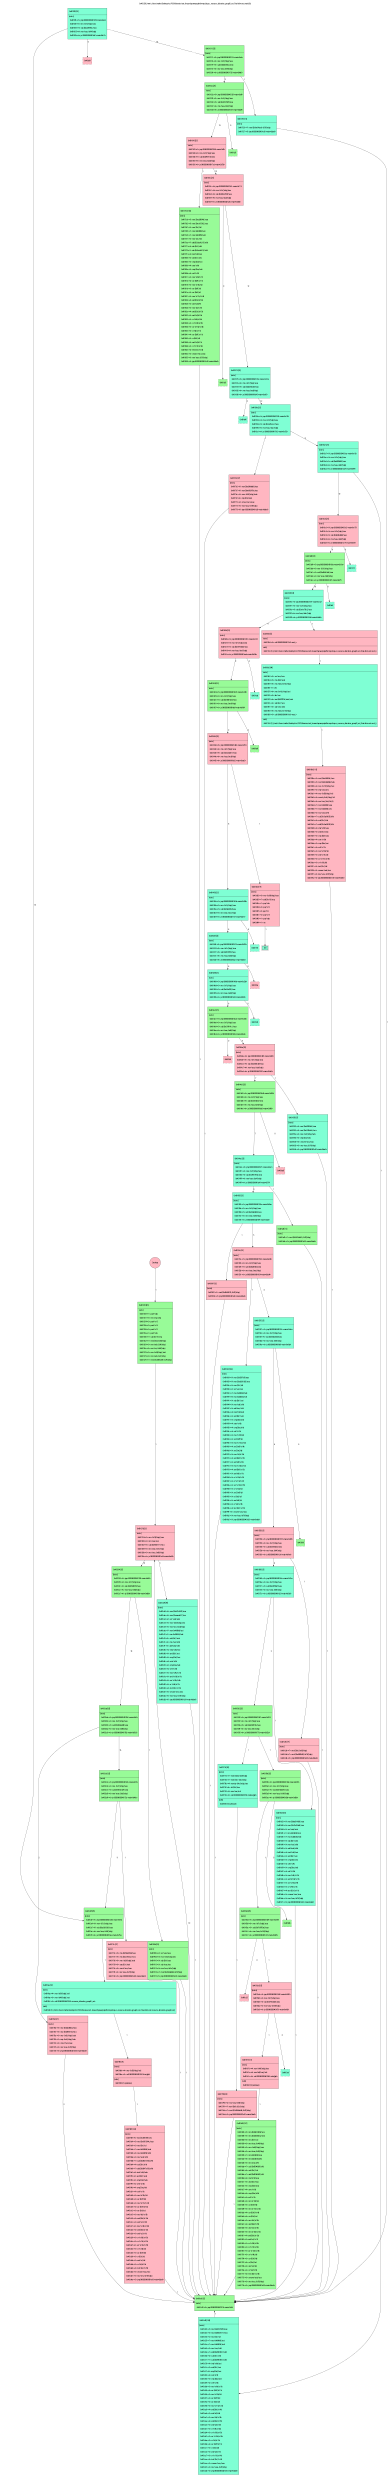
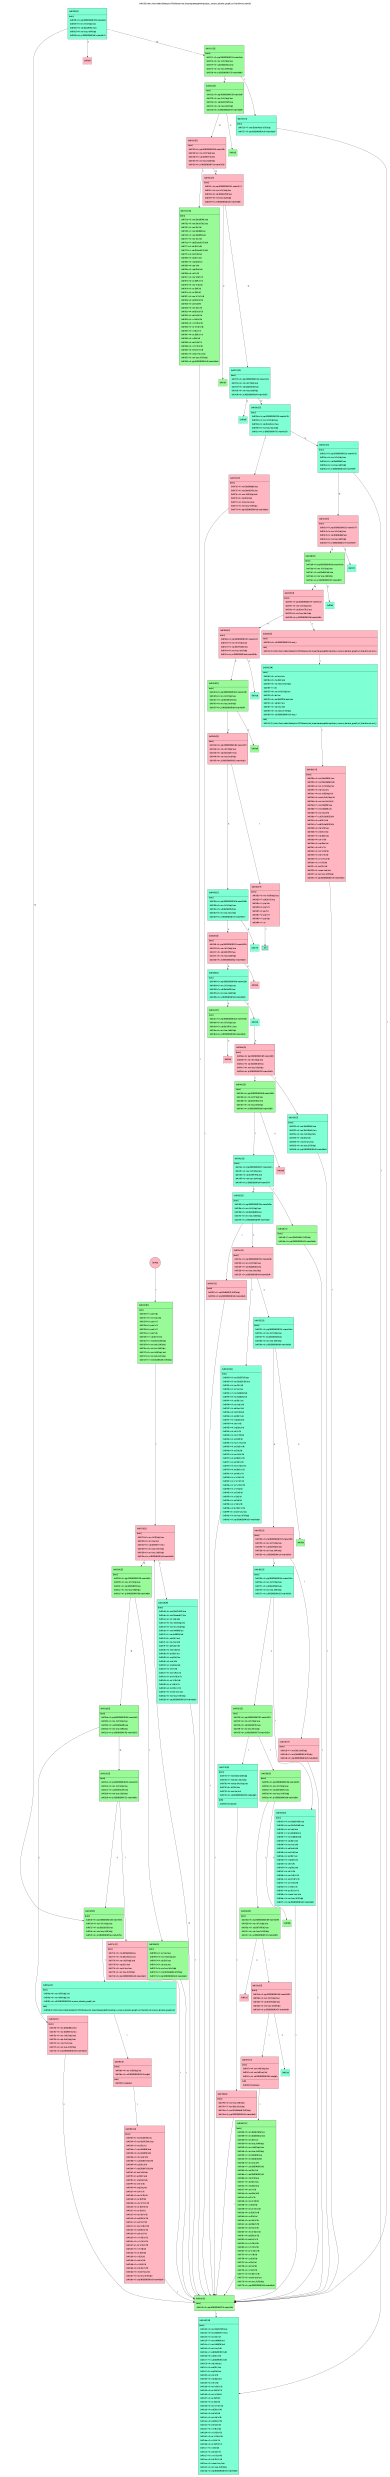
node "0x4013f2 [25]": fillcolor aquamarine -> lightpink
node "0x40146f [25]": fillcolor aquamarine -> lightpink
edge "0x4014a1 [25]" -> "0x4014ba [25]": now "0x401a90" -> "0x4014ba [25]"
edge "0x401c49 [144]" -> "0x401e30 [5]": reversed
